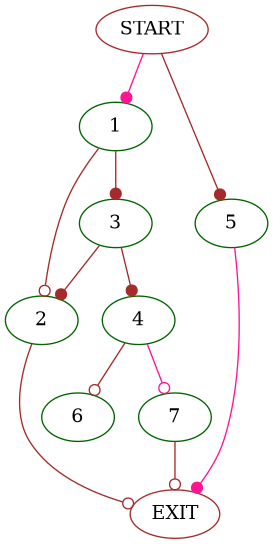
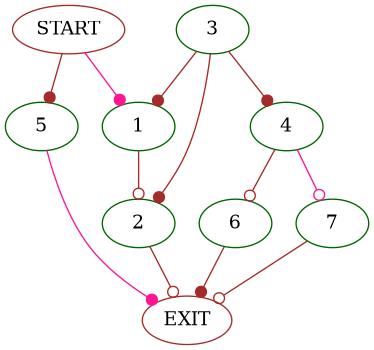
edge "1" -> "3": reversed
edge "6" -> "EXIT": added
